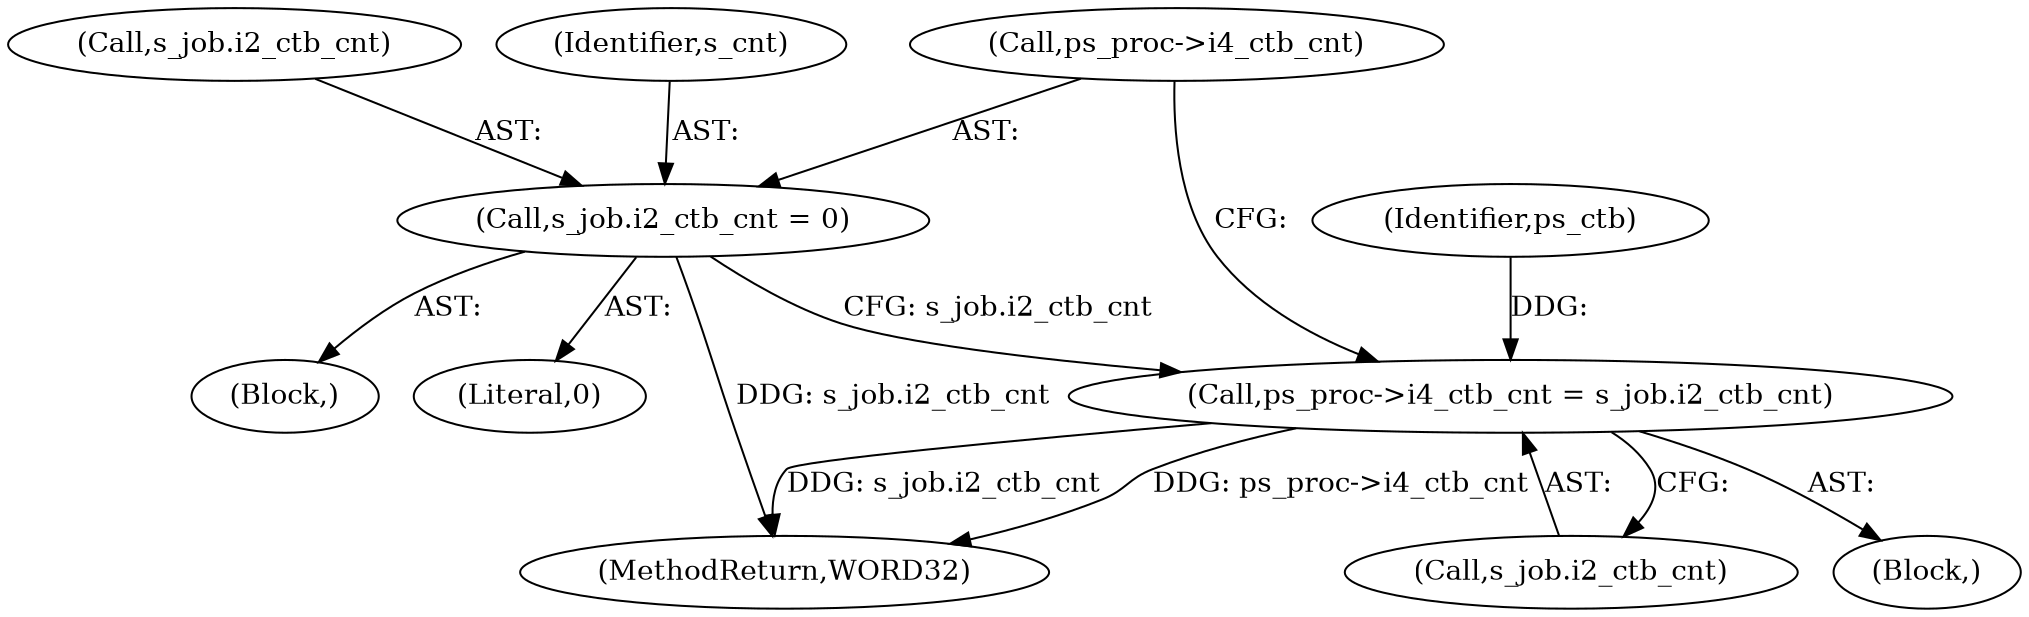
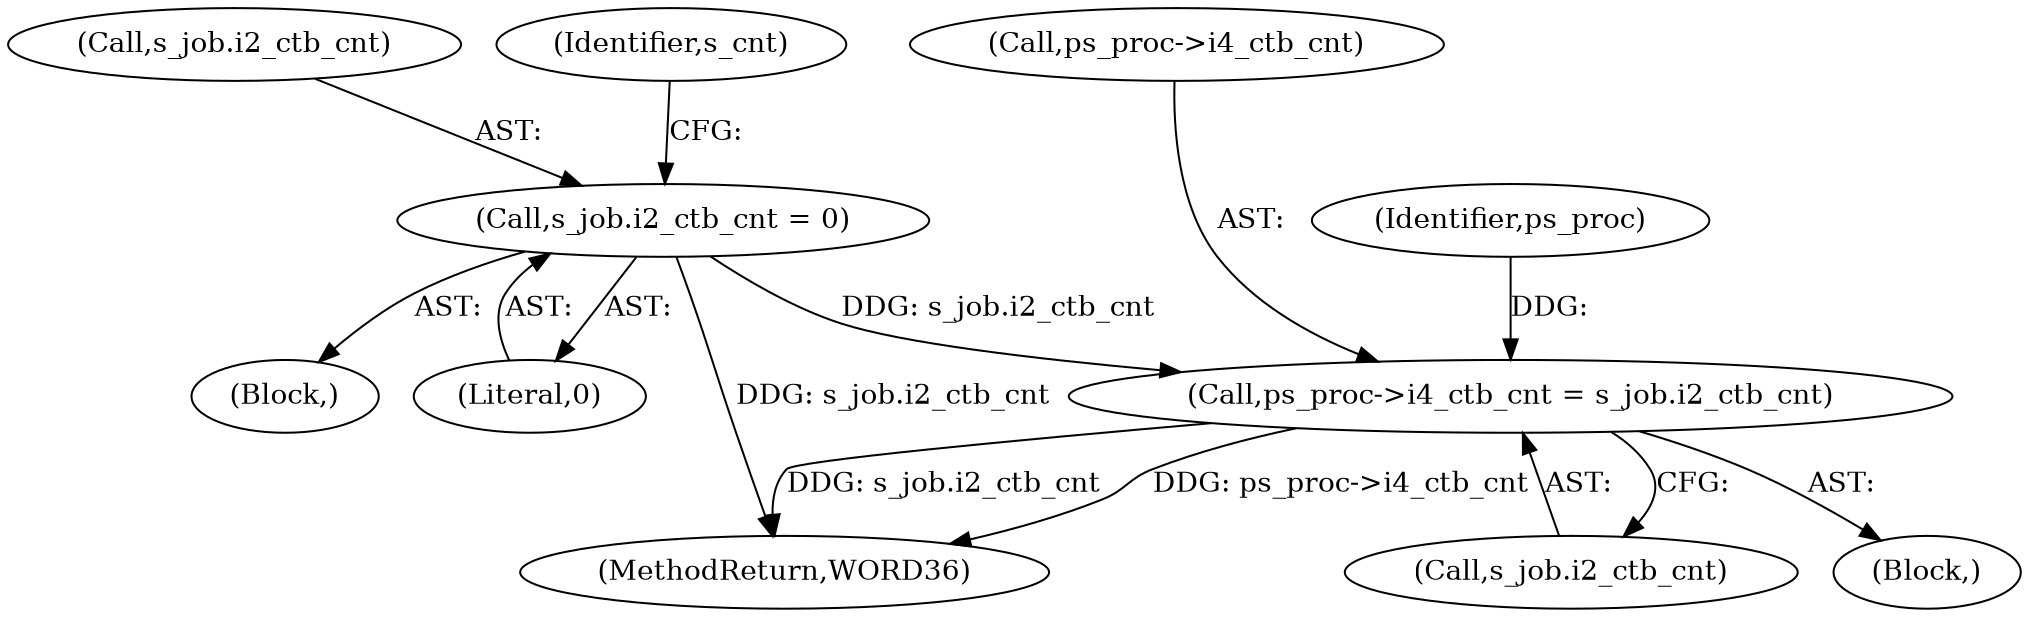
edge "(Call,ps_proc->i4_ctb_cnt)" -> "(Call,s_job.i2_ctb_cnt = 0)": now "(Literal,0)" -> "(Call,s_job.i2_ctb_cnt = 0)"
edge "(Identifier,s_cnt)" -> "(Call,s_job.i2_ctb_cnt = 0)": label "AST: " -> "CFG: "
edge "(Call,ps_proc->i4_ctb_cnt)" -> "(Call,ps_proc->i4_ctb_cnt = s_job.i2_ctb_cnt)": label "CFG: " -> "AST: "
node "(Identifier,ps_ctb)": label "(Identifier,ps_ctb)" -> "(Identifier,ps_proc)"
edge "(Call,s_job.i2_ctb_cnt = 0)" -> "(Call,ps_proc->i4_ctb_cnt = s_job.i2_ctb_cnt)": label "CFG: s_job.i2_ctb_cnt" -> "DDG: s_job.i2_ctb_cnt"
node "(MethodReturn,WORD32)": label "(MethodReturn,WORD32)" -> "(MethodReturn,WORD36)"
